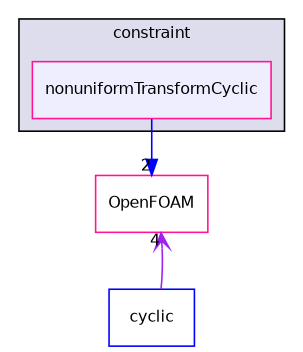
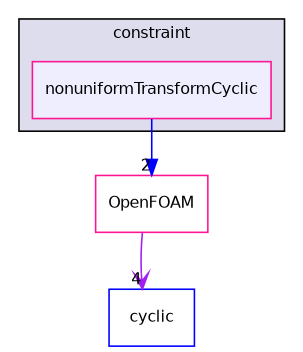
edge "cyclic" -> "OpenFOAM": reversed
